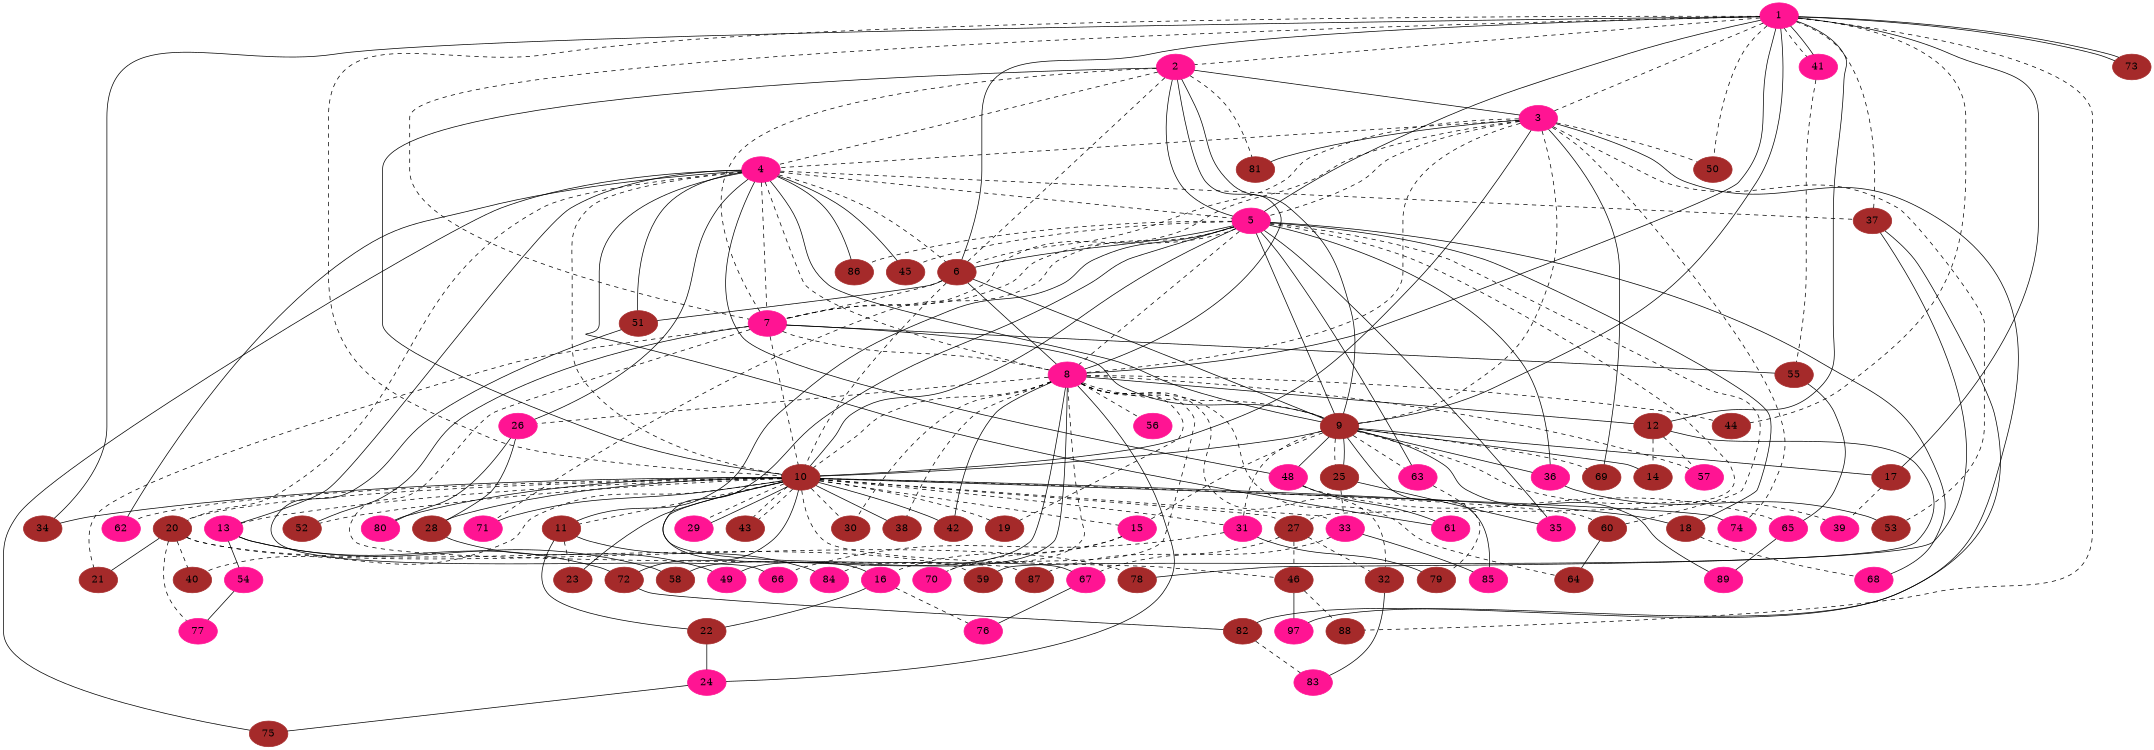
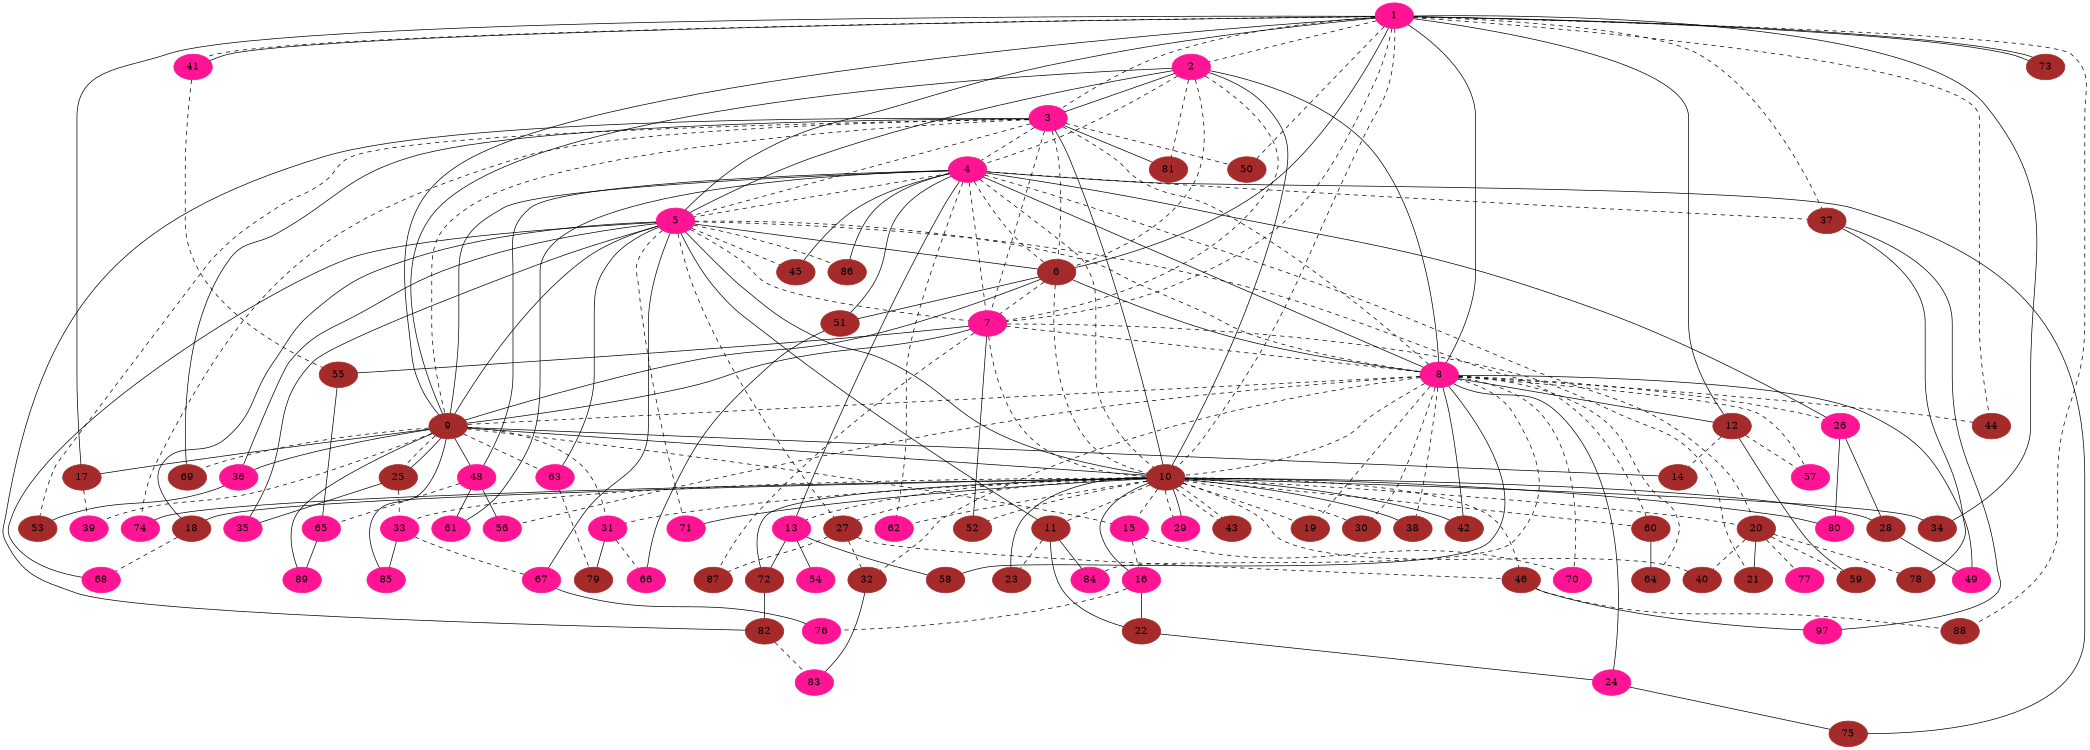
edge "4" -- "62": style solid -> dashed
edge "4" -- "8": style dashed -> solid
edge "48" -- "56": added
edge "54" -- "77": removed
